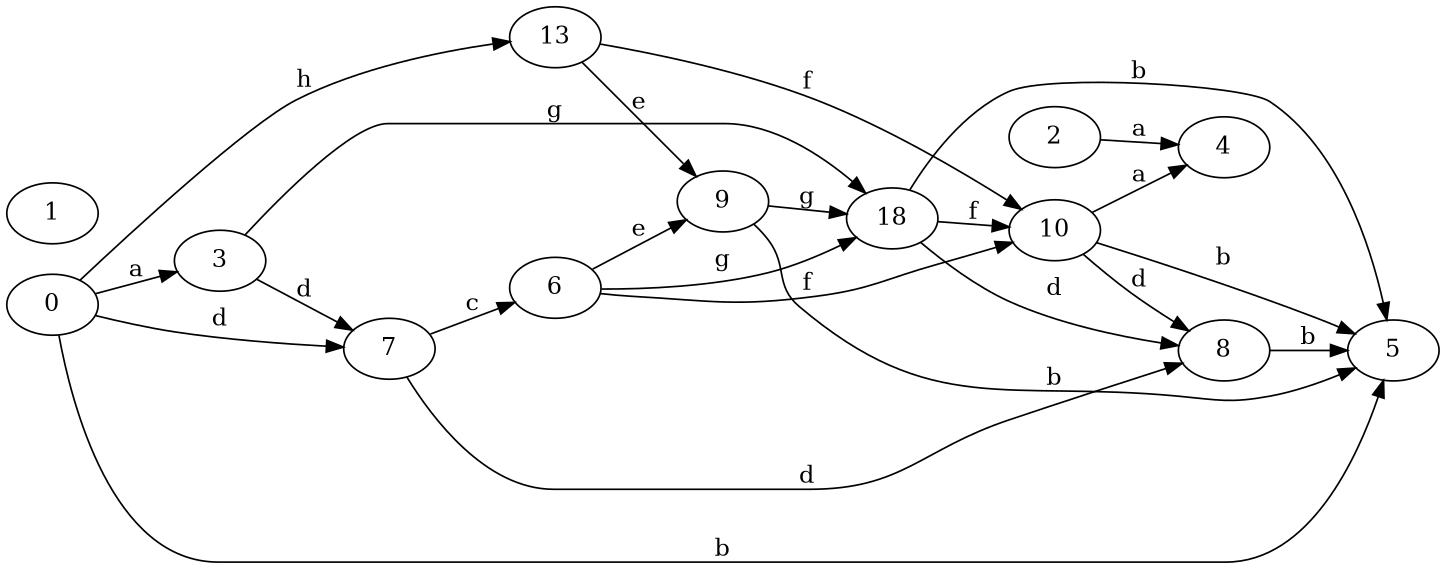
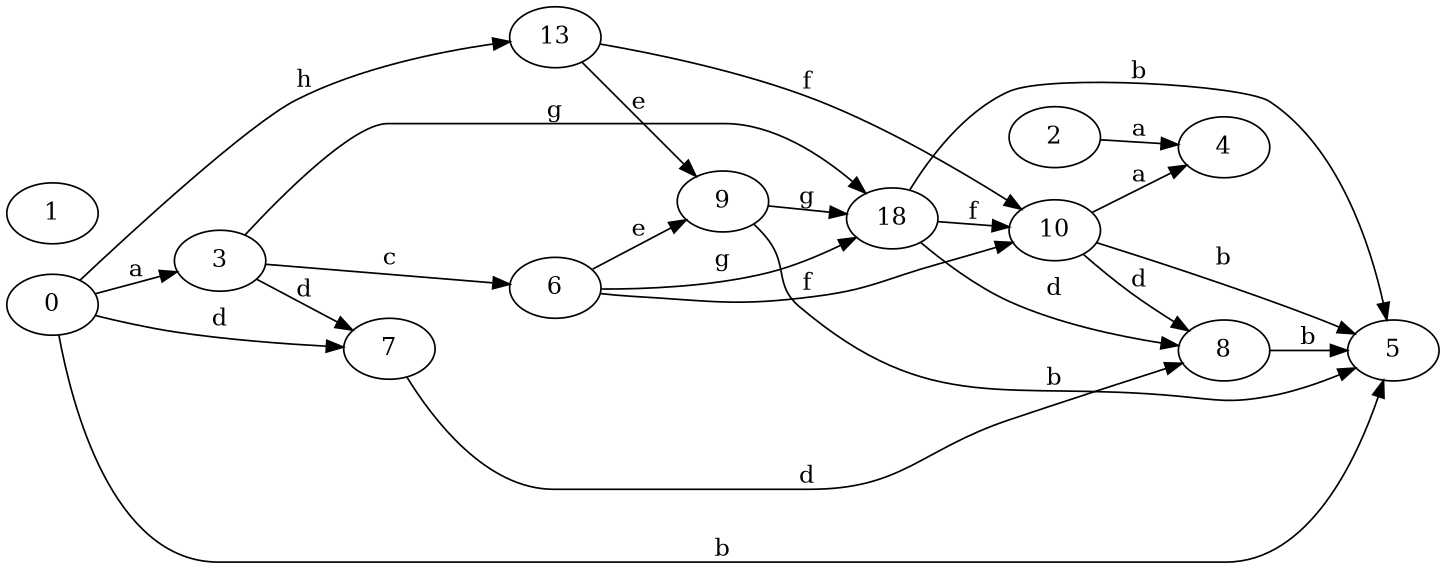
edge "7" -> "6": now "3" -> "6"
